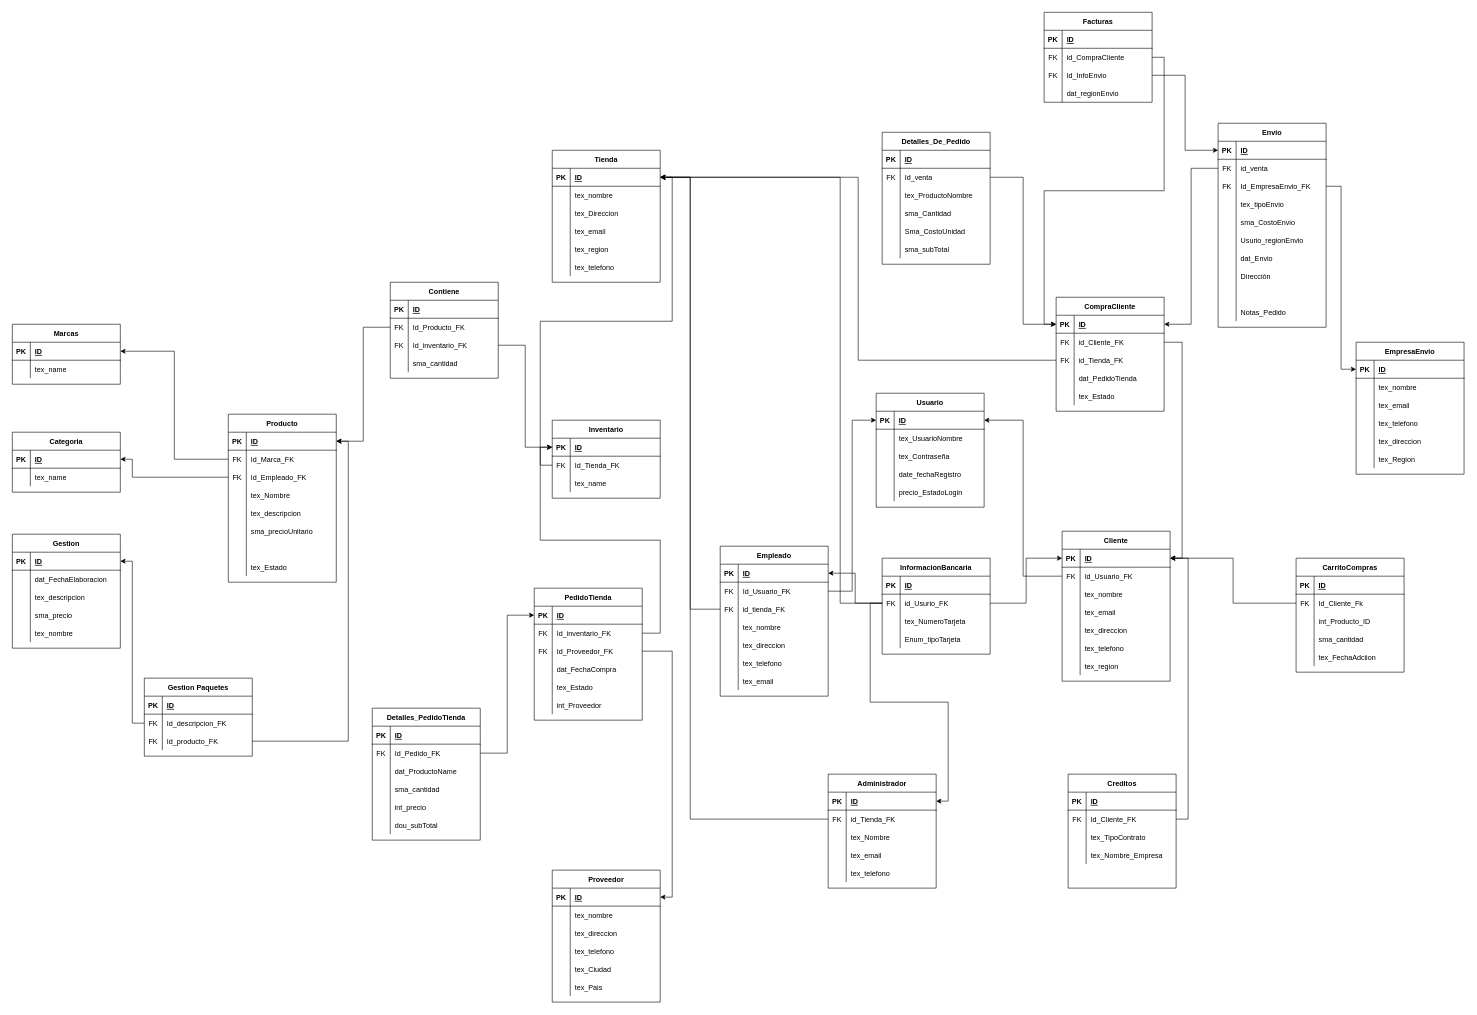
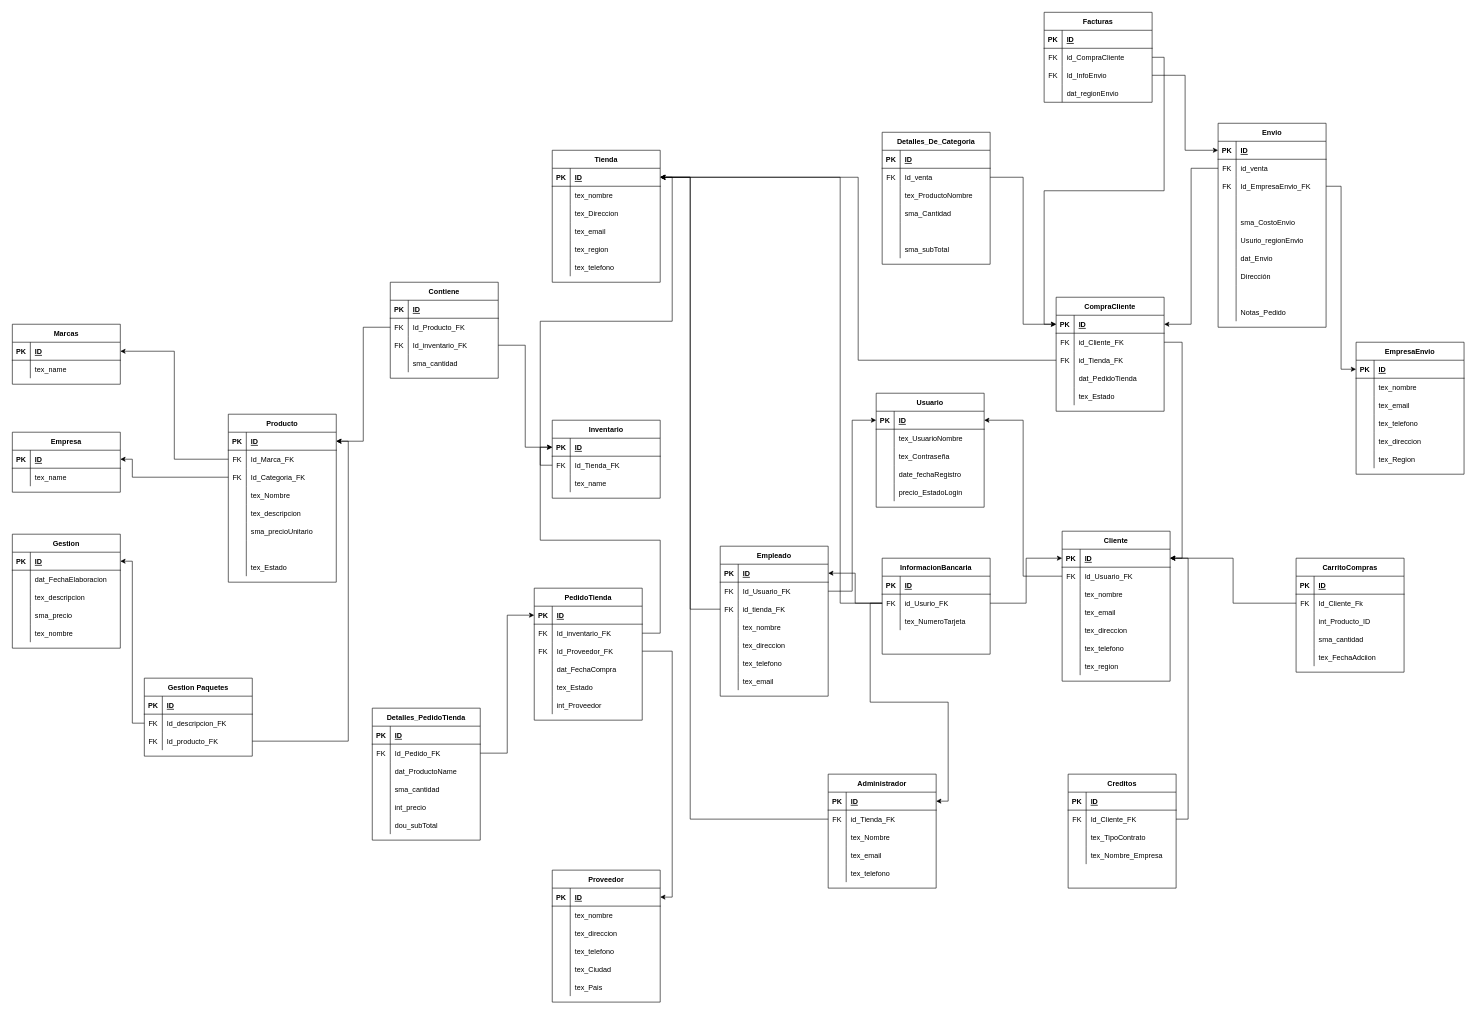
node "Detalles_De_Pedido": label "Detalles_De_Pedido" -> "Detalles_De_Categoria"
node "tex_tipoEnvio": removed
node "Sma_CostoUnidad": removed
node "Categoria": label "Categoria" -> "Empresa"
node "Id_Empleado_FK": label "Id_Empleado_FK" -> "Id_Categoria_FK"
node "Enum_tipoTarjeta": removed
